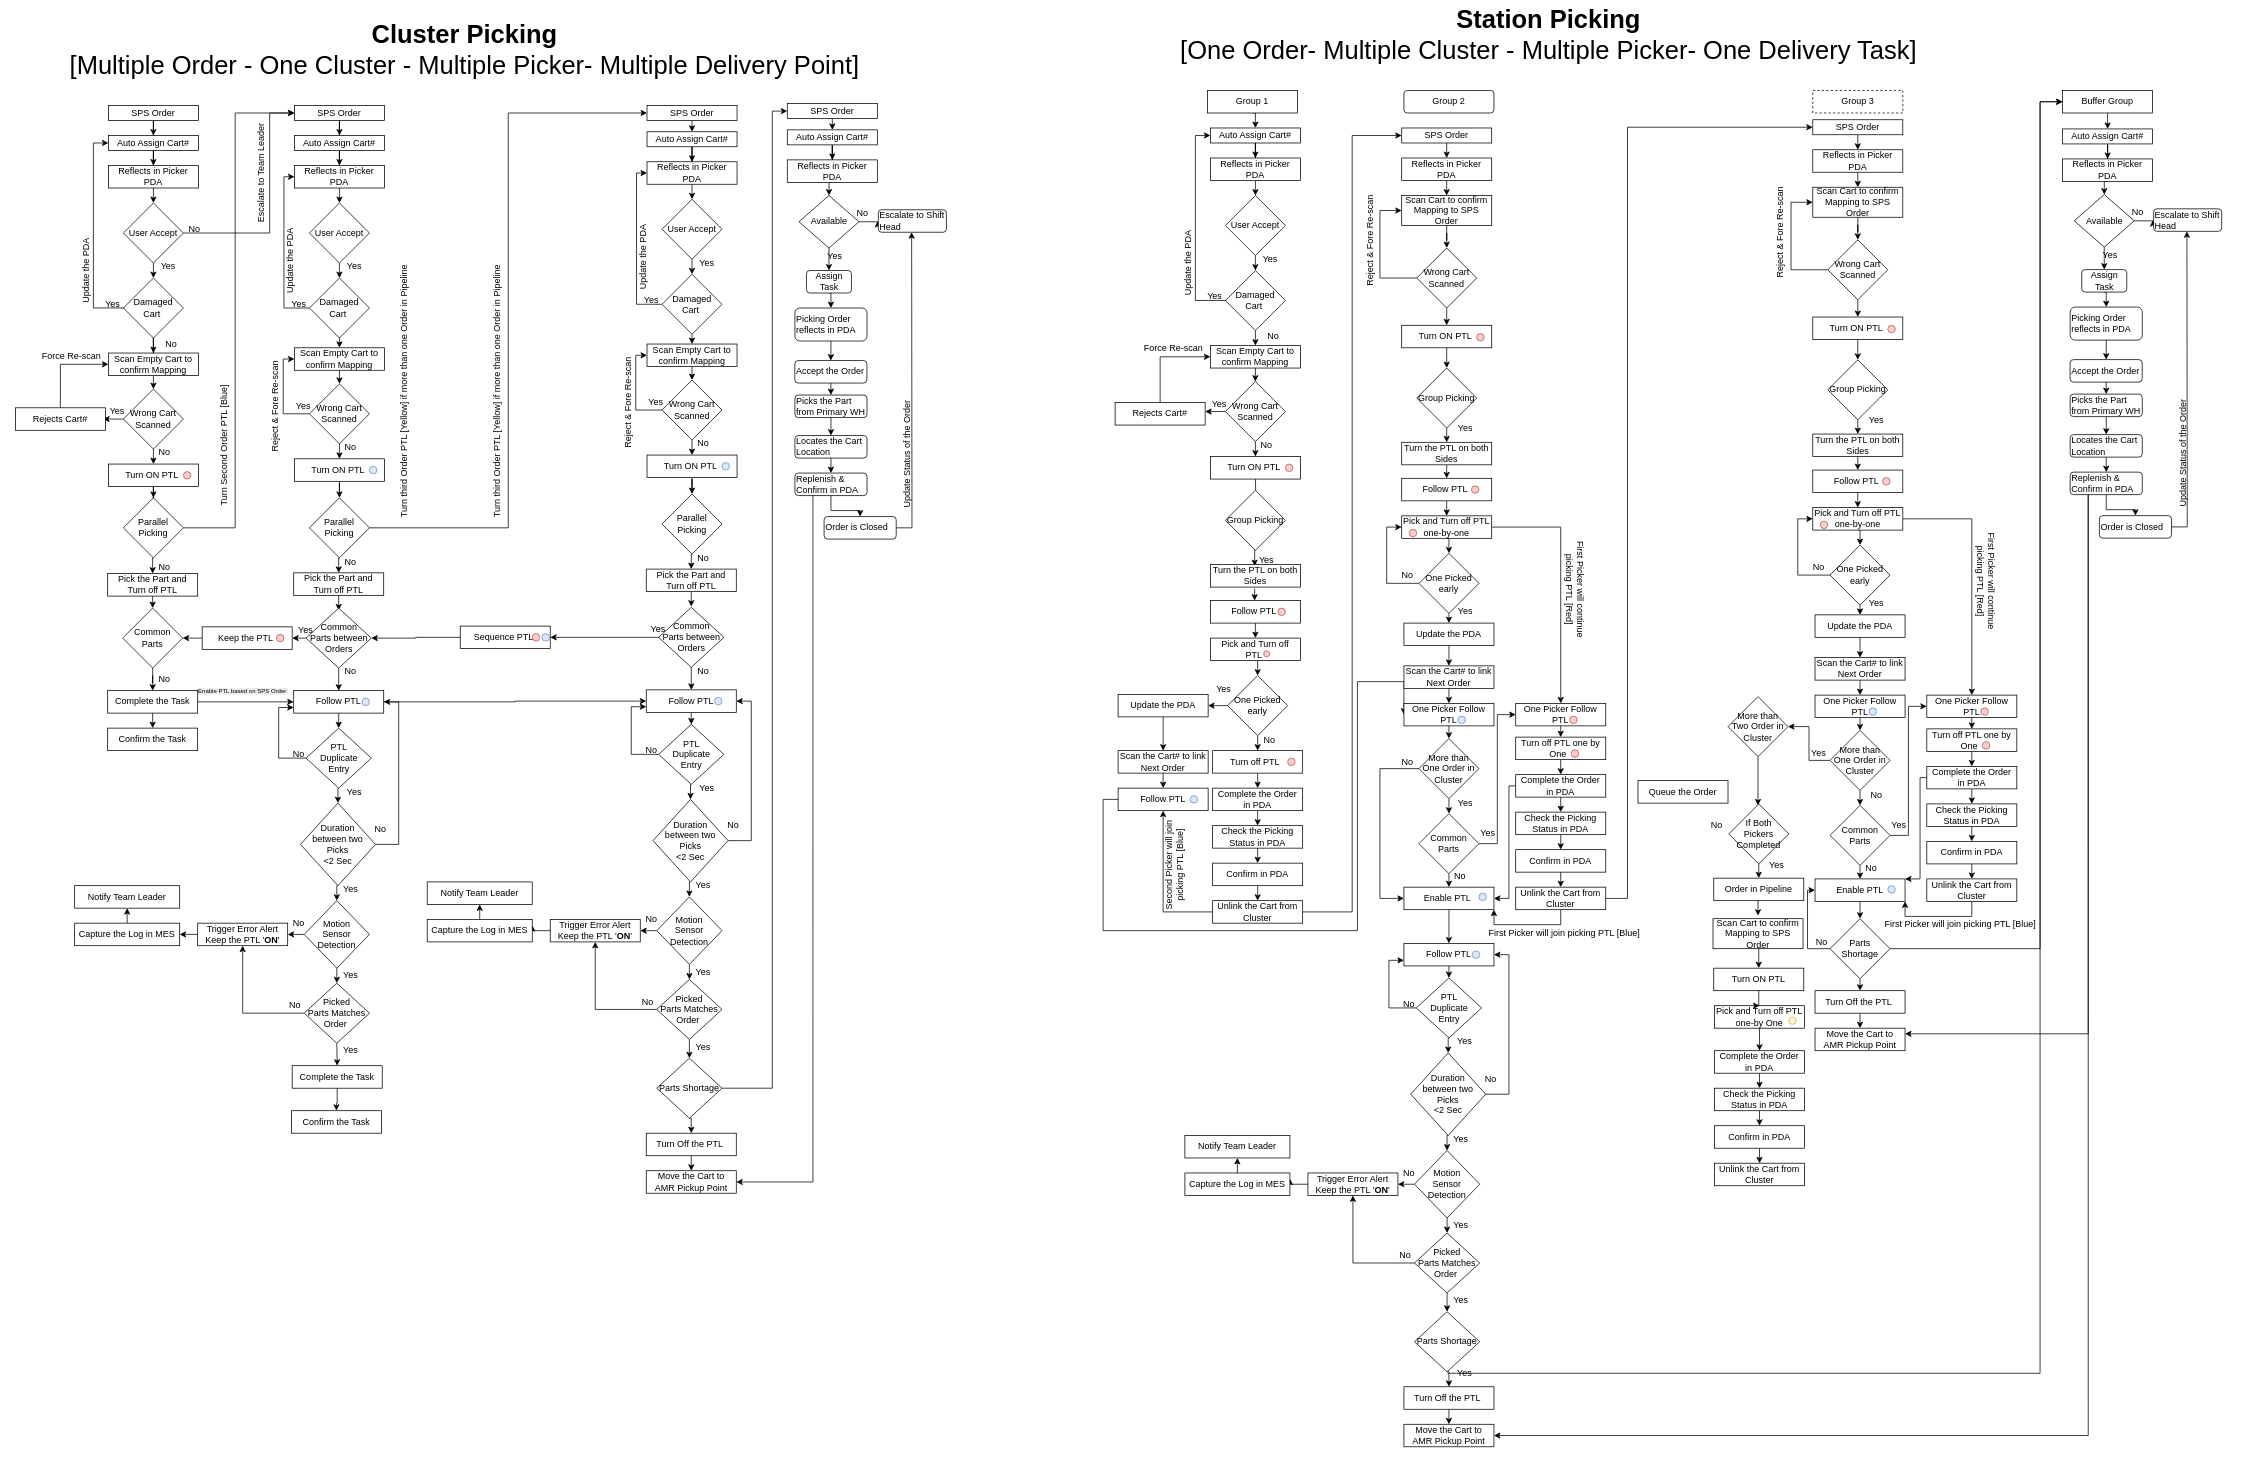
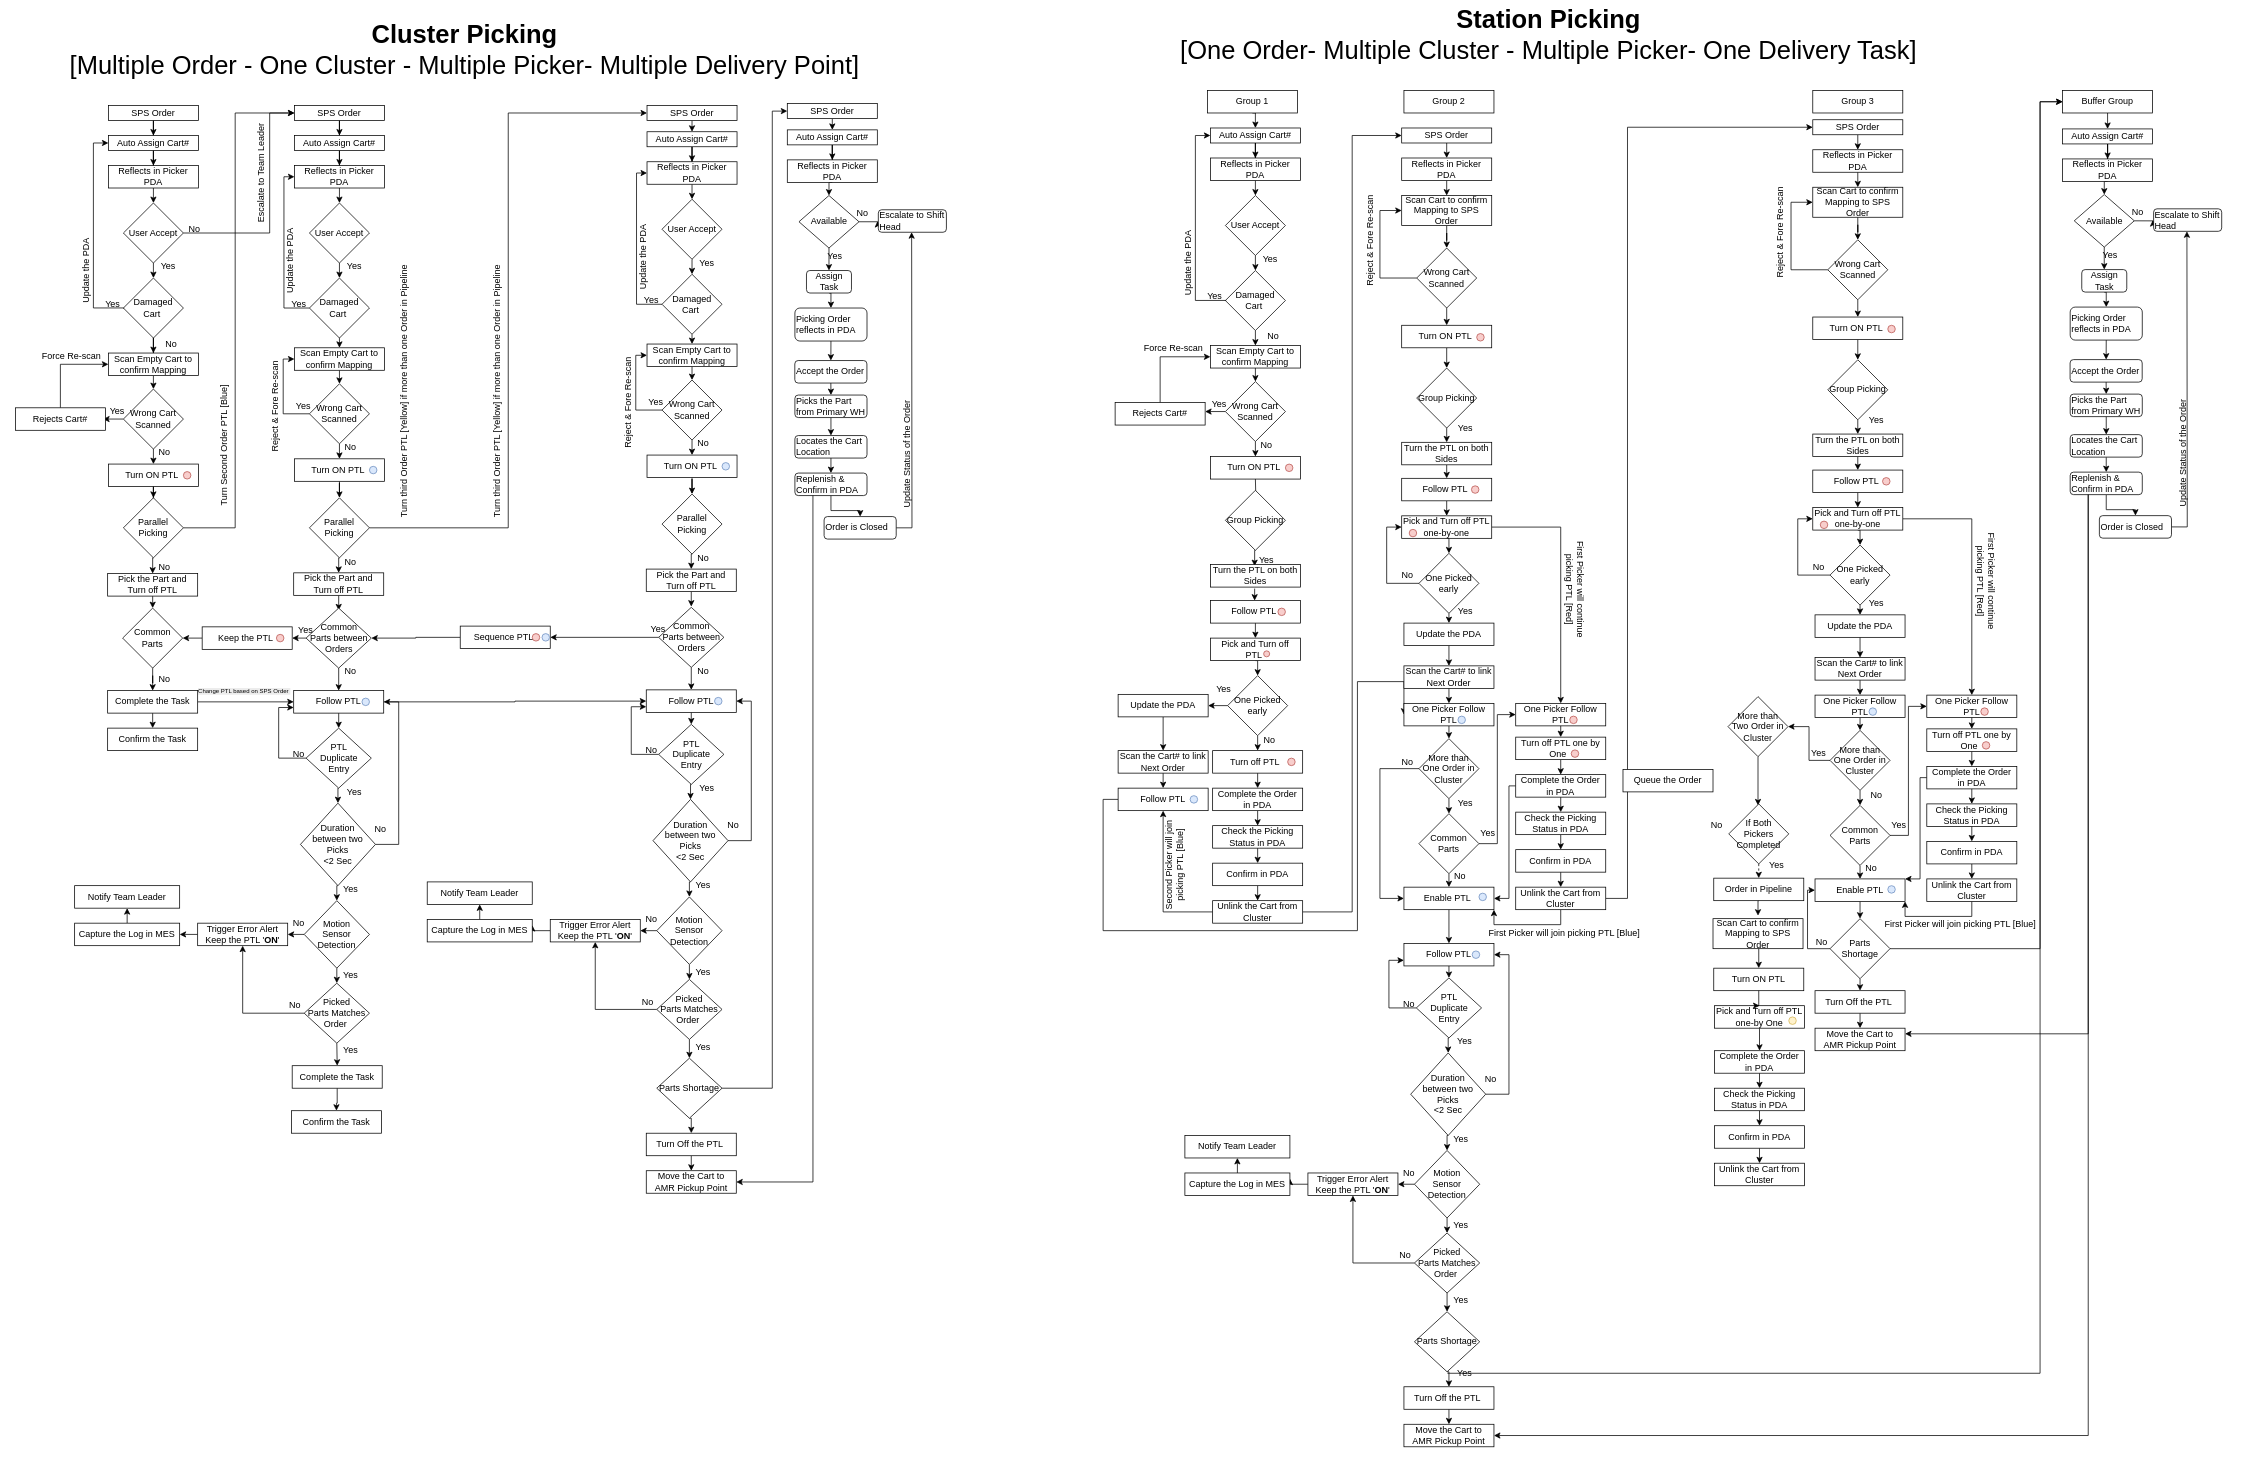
node "Group 2": shape rounded rectangle -> rectangle
node "Group 3": style dashed -> solid
node "Enable PTL based on SPS Order": label "Enable PTL based on SPS Order" -> "Change PTL based on SPS Order"
node "Queue the Order": moved (1683, 792) -> (1668, 780)
edge "If Both Pickers Completed" -> "Order in Pipeline": style solid -> dashed
